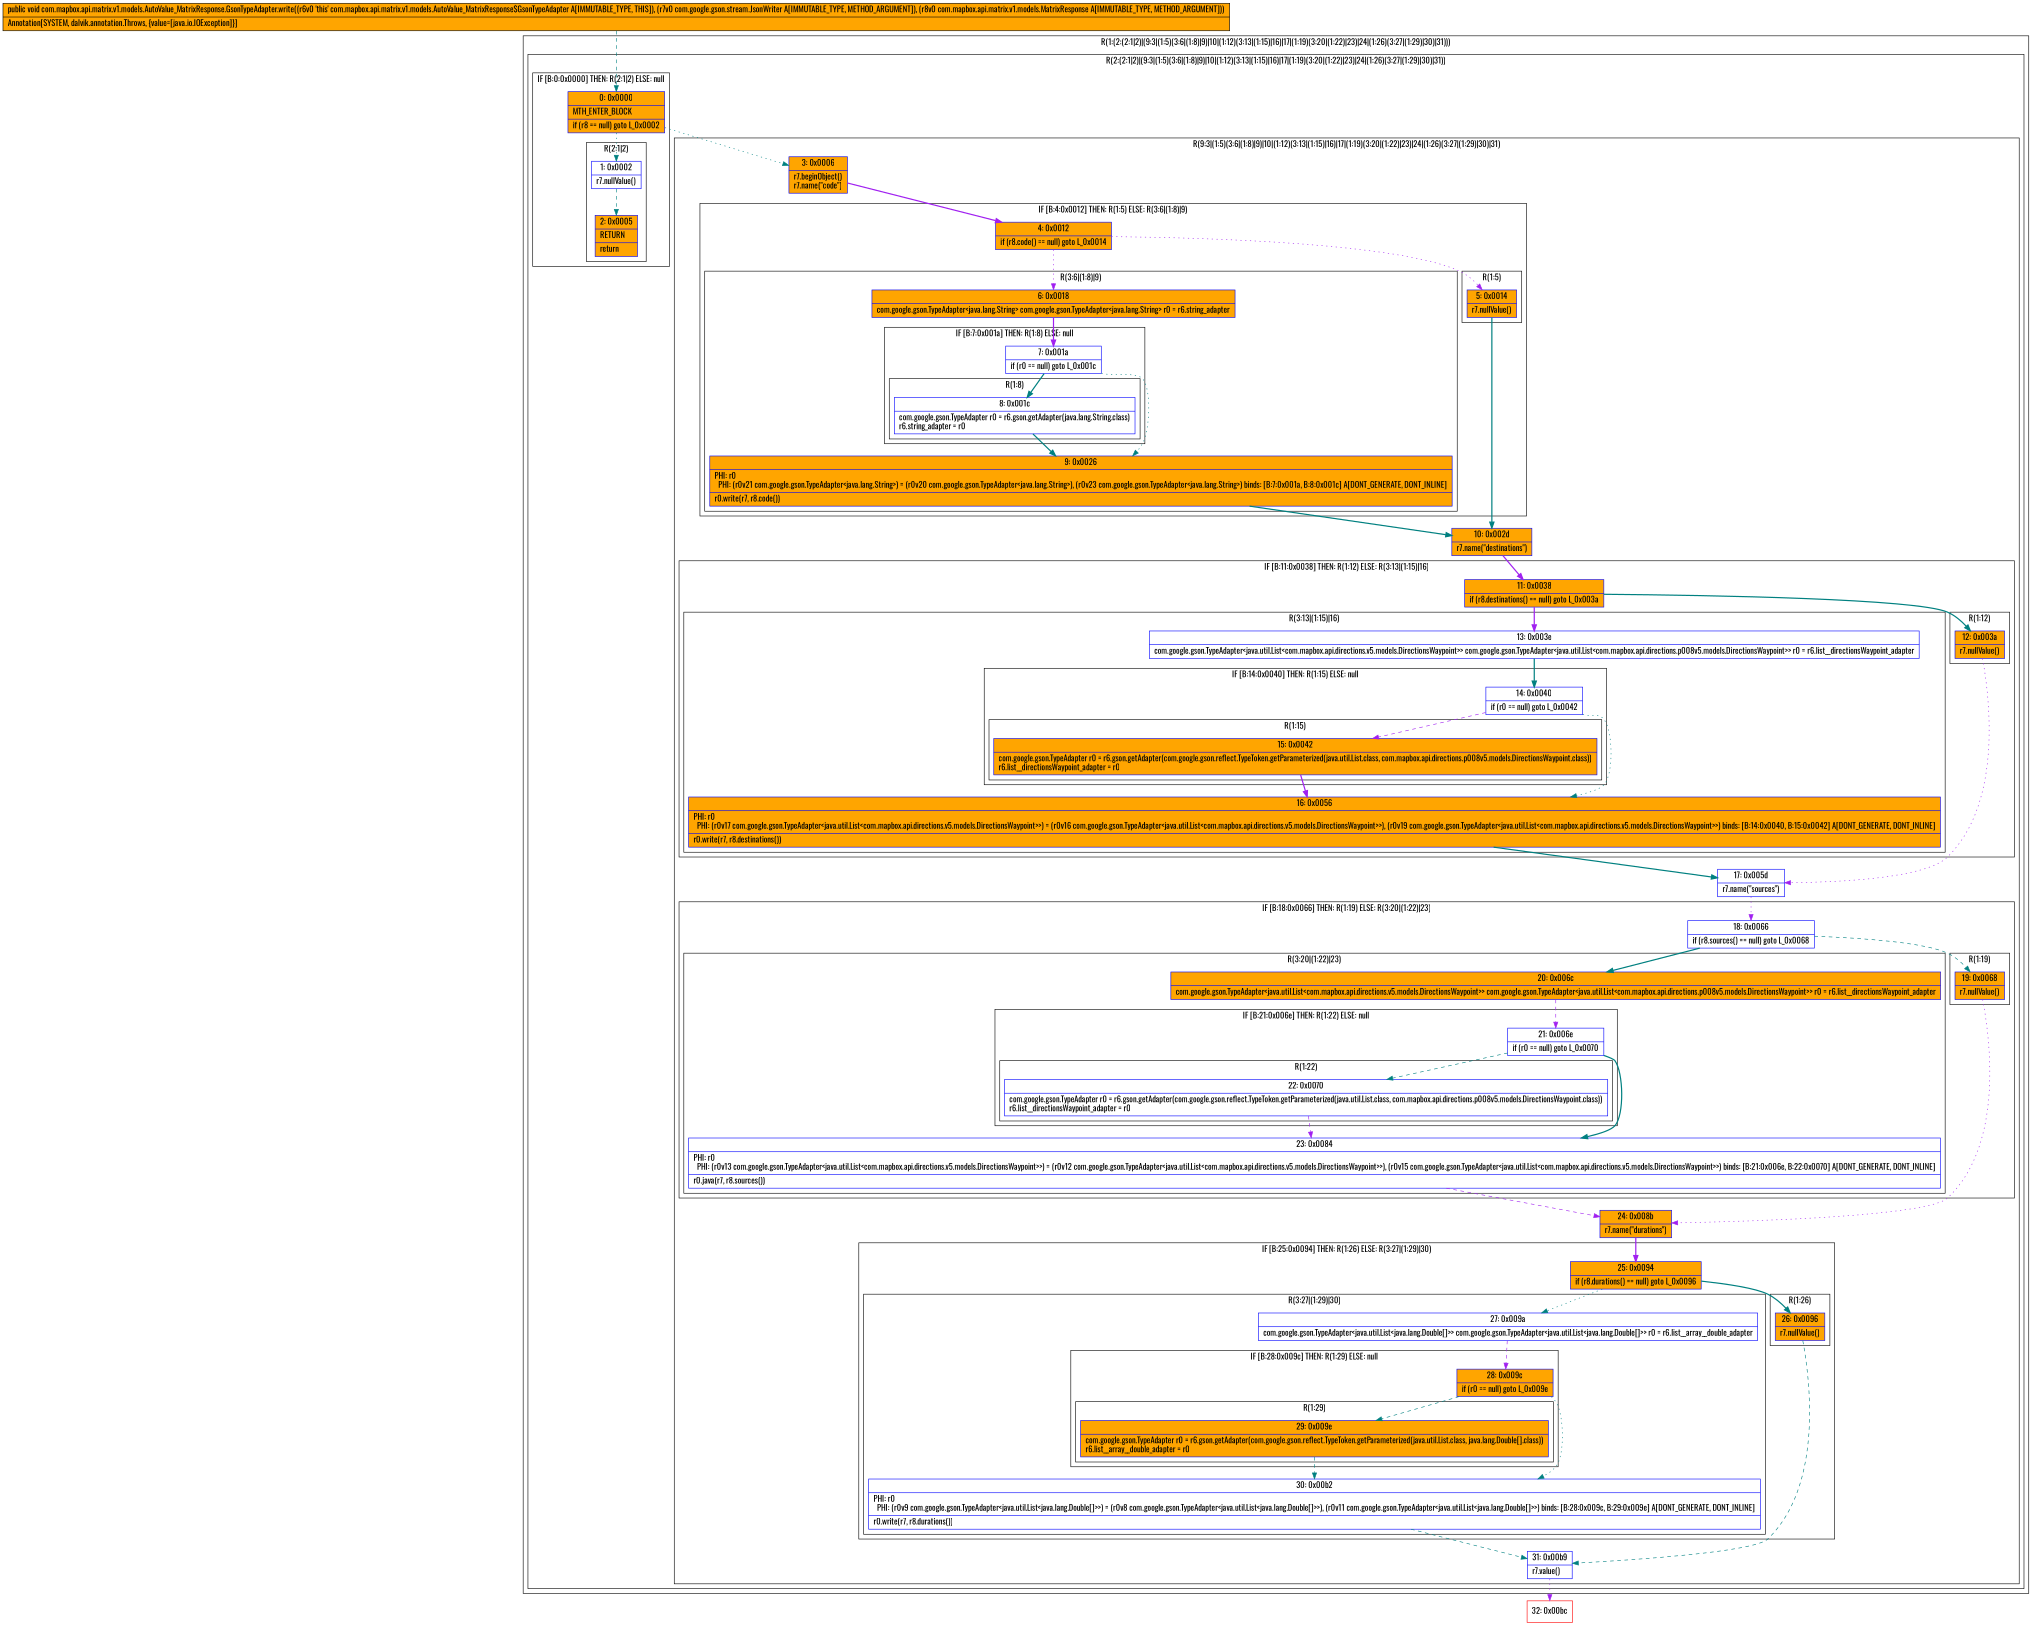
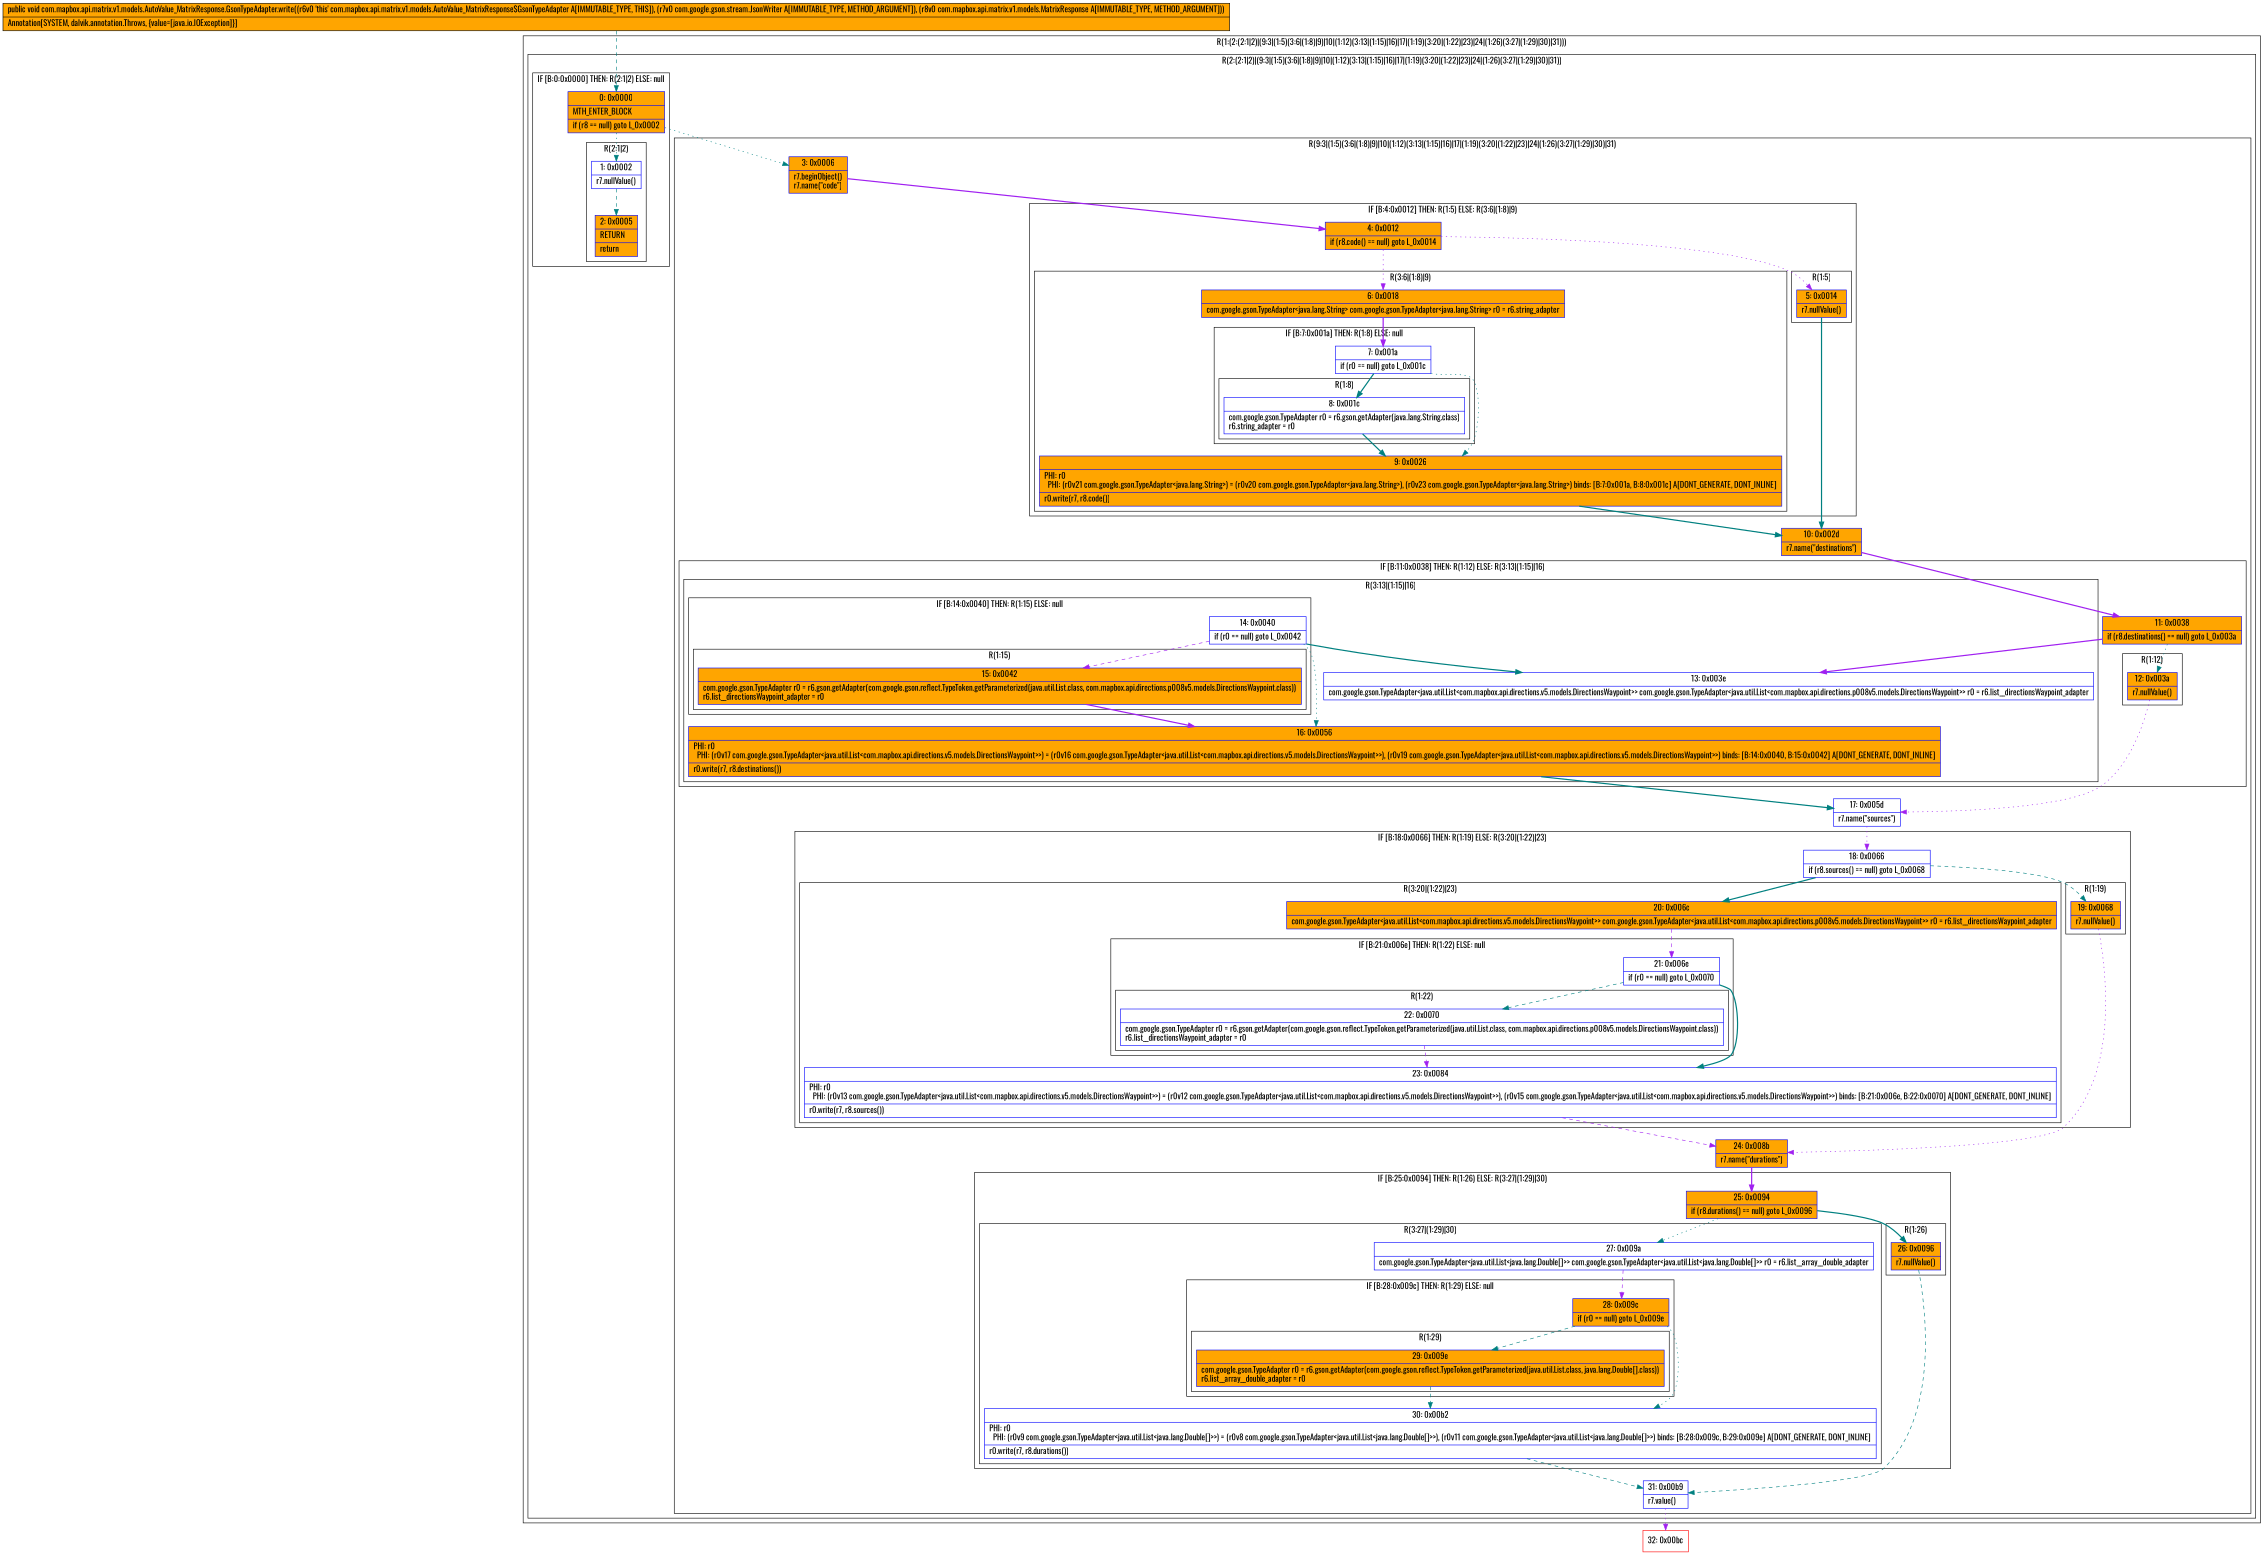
edge "11: 0x0038" -> "12: 0x003a": style bold -> dotted
edge "13: 0x003e" -> "14: 0x0040": reversed
node "23: 0x0084": text "r0.java(r7, r8.sources())" -> "r0.write(r7, r8.sources())"
